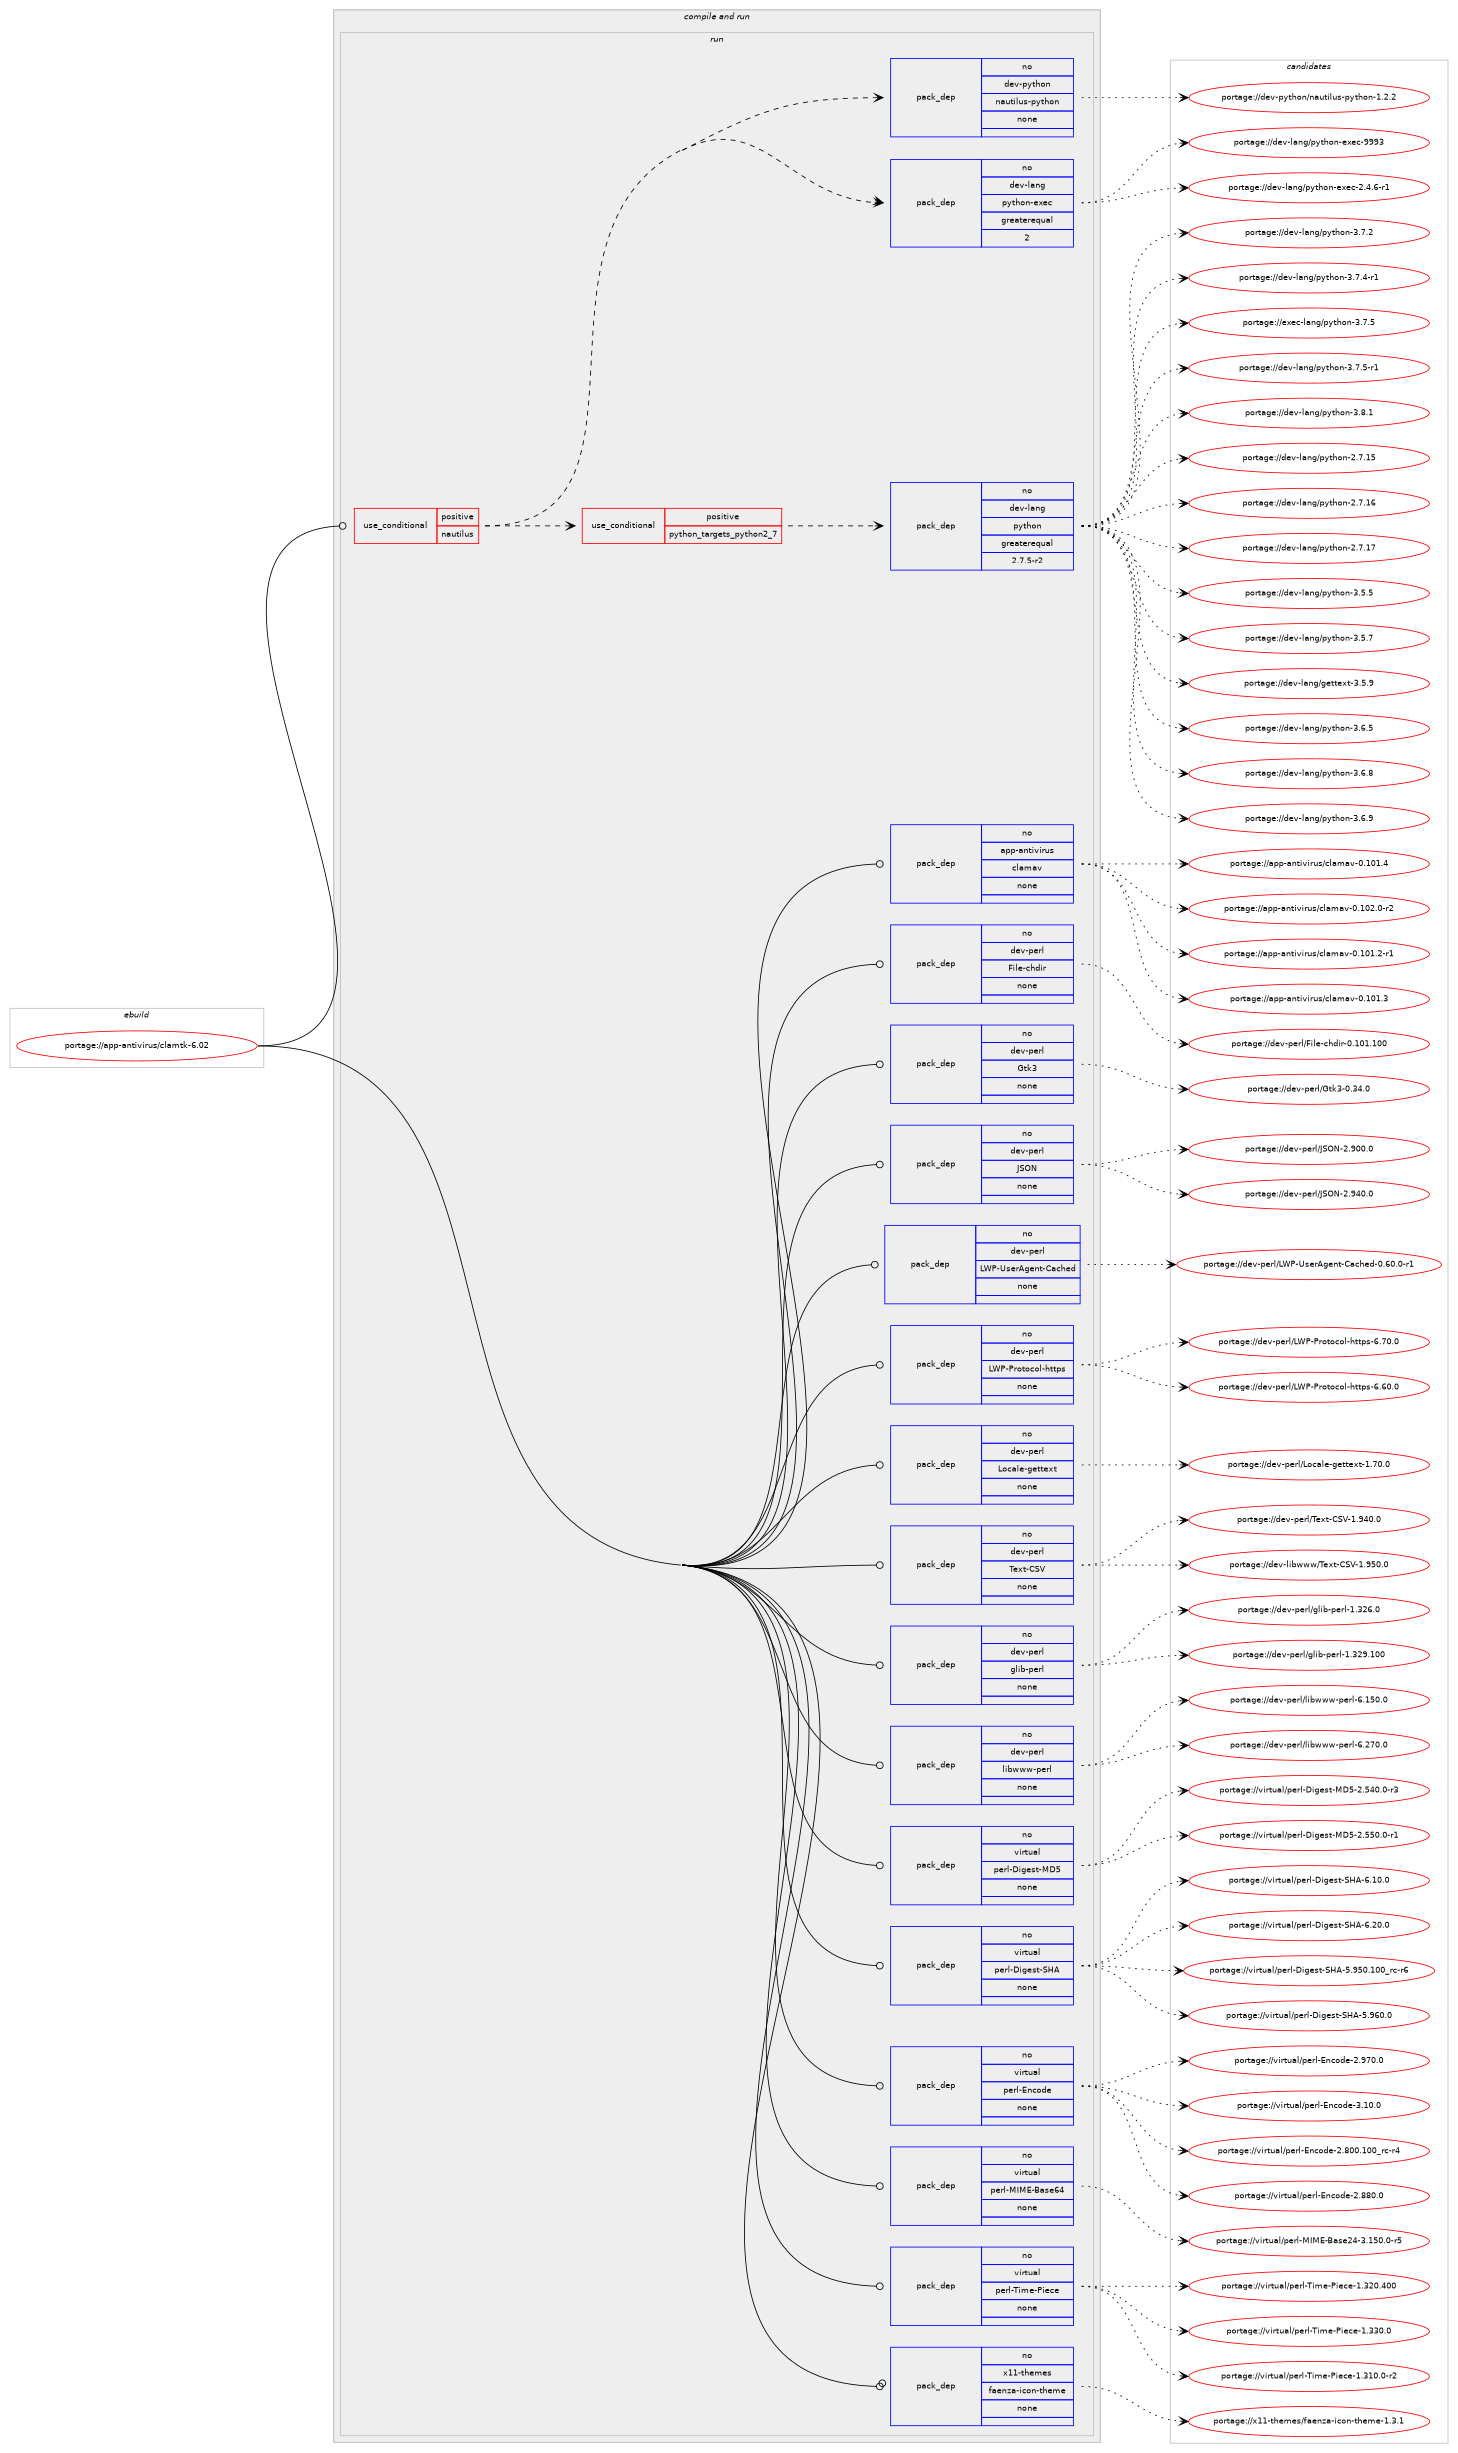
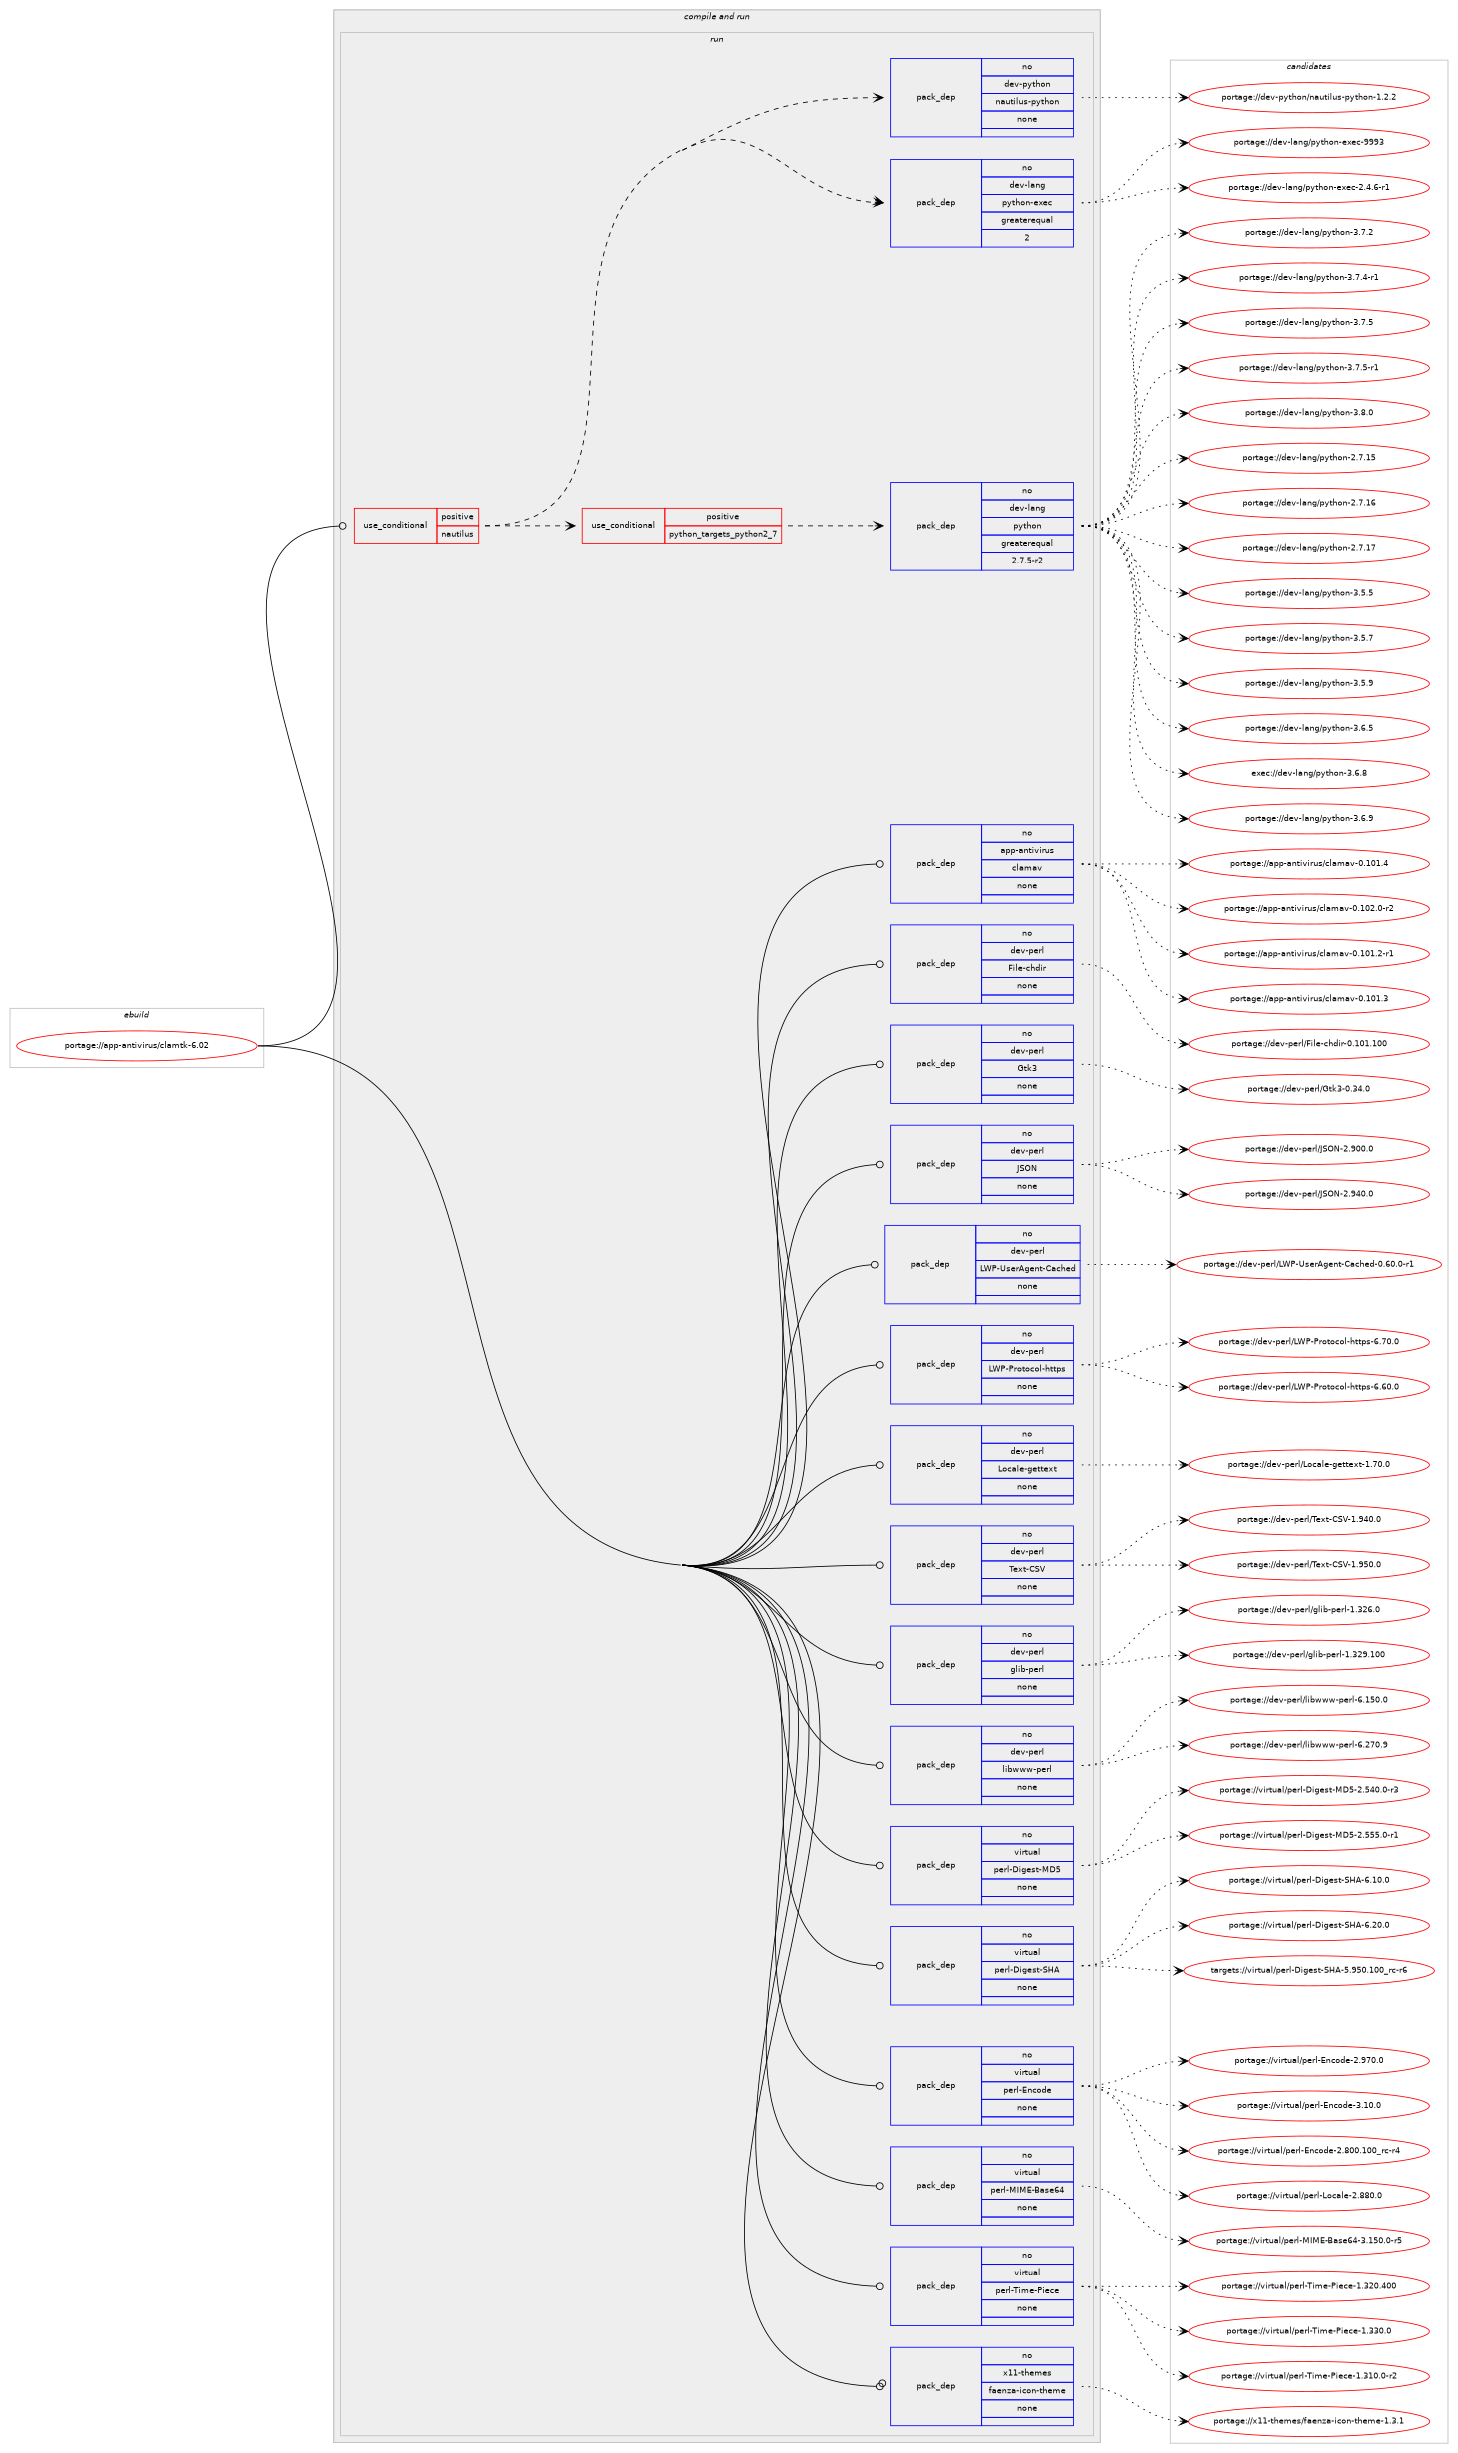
node "portage://exec-lang/python-3.7.5": label "portage://exec-lang/python-3.7.5" -> "portage://dev-lang/python-3.7.5"
node "portage://dev-lang/python-3.8.1": label "portage://dev-lang/python-3.8.1" -> "portage://dev-lang/python-3.8.0"
node "portage://dev-lang/gettext-3.5.9": label "portage://dev-lang/gettext-3.5.9" -> "portage://dev-lang/python-3.5.9"
node "portage://dev-lang/python-3.6.8": label "portage://dev-lang/python-3.6.8" -> "exec://dev-lang/python-3.6.8"
node "portage://dev-libwww/Text-CSV-1.950.0": label "portage://dev-libwww/Text-CSV-1.950.0" -> "portage://dev-perl/Text-CSV-1.950.0"
node "portage://dev-perl/libwww-perl-6.270.0": label "portage://dev-perl/libwww-perl-6.270.0" -> "portage://dev-perl/libwww-perl-6.270.9"
node "portage://virtual/perl-Digest-MD5-2.550.0-r1": label "portage://virtual/perl-Digest-MD5-2.550.0-r1" -> "portage://virtual/perl-Digest-MD5-2.555.0-r1"
node "portage://virtual/perl-Digest-SHA-5.950.100_rc-r6": label "portage://virtual/perl-Digest-SHA-5.950.100_rc-r6" -> "targets://virtual/perl-Digest-SHA-5.950.100_rc-r6"
node "portage://virtual/perl-Digest-SHA-5.960.0": removed
node "portage://virtual/perl-Encode-2.880.0": label "portage://virtual/perl-Encode-2.880.0" -> "portage://virtual/perl-Locale-2.880.0"
node "portage://virtual/perl-MIME-Base24-3.150.0-r5": label "portage://virtual/perl-MIME-Base24-3.150.0-r5" -> "portage://virtual/perl-MIME-Base64-3.150.0-r5"
